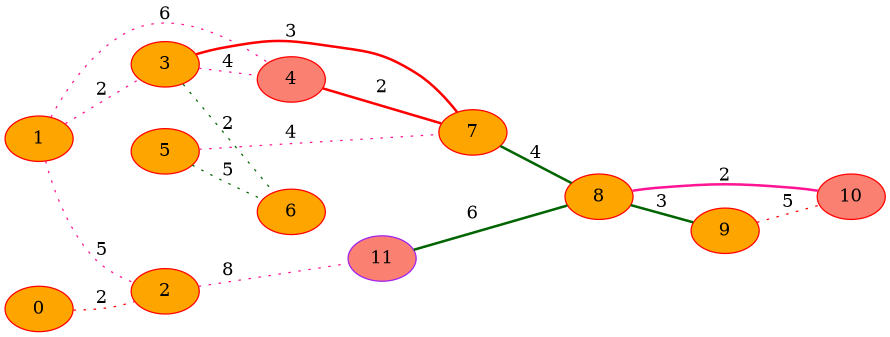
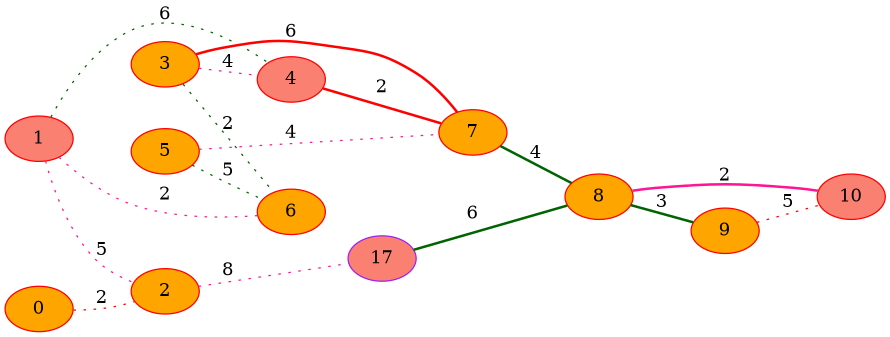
edge "4" -- "1": color deeppink -> darkgreen
edge "3" -- "7": label "3" -> "6"
edge "3" -- "1": now "6" -- "1"
node "1": fillcolor orange -> salmon
node "11": label "11" -> "17"
